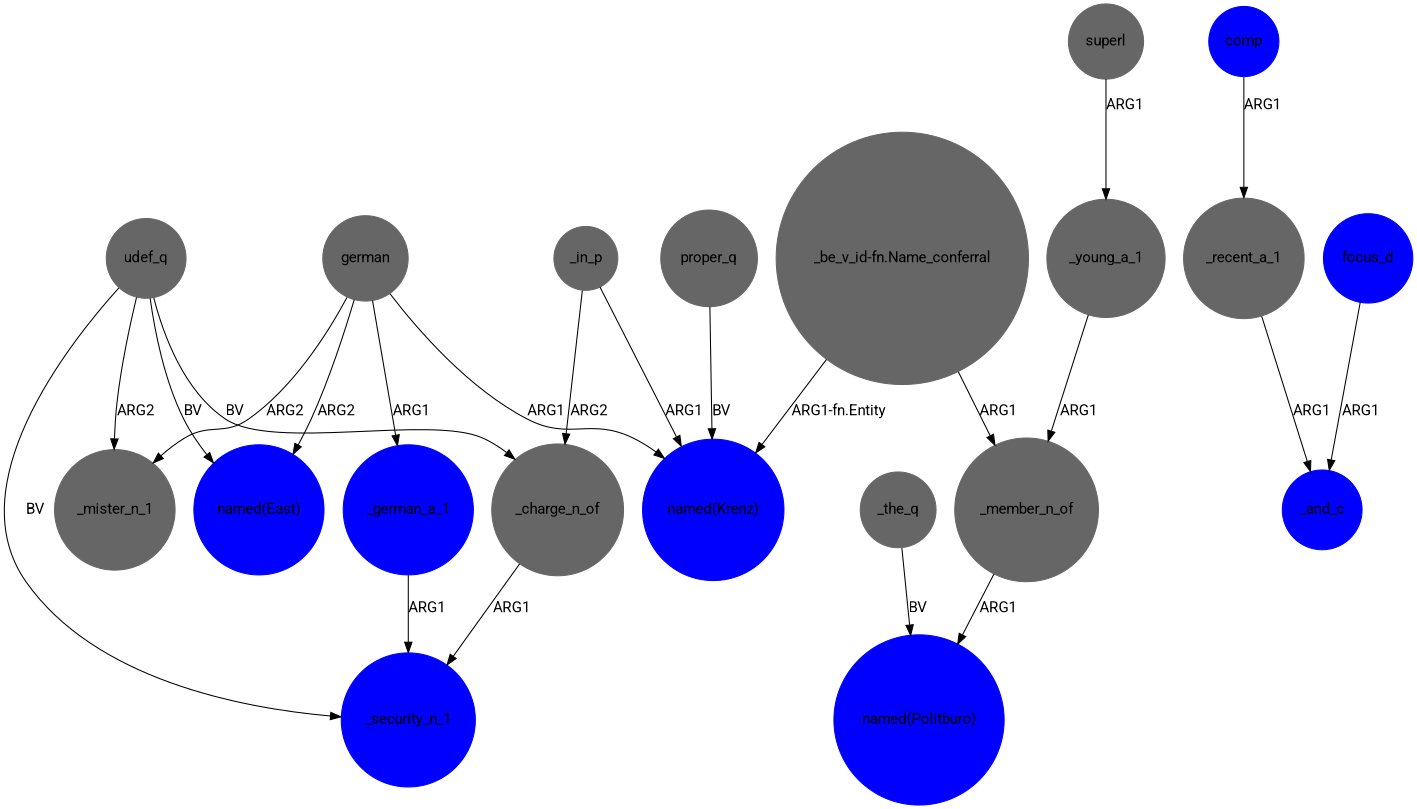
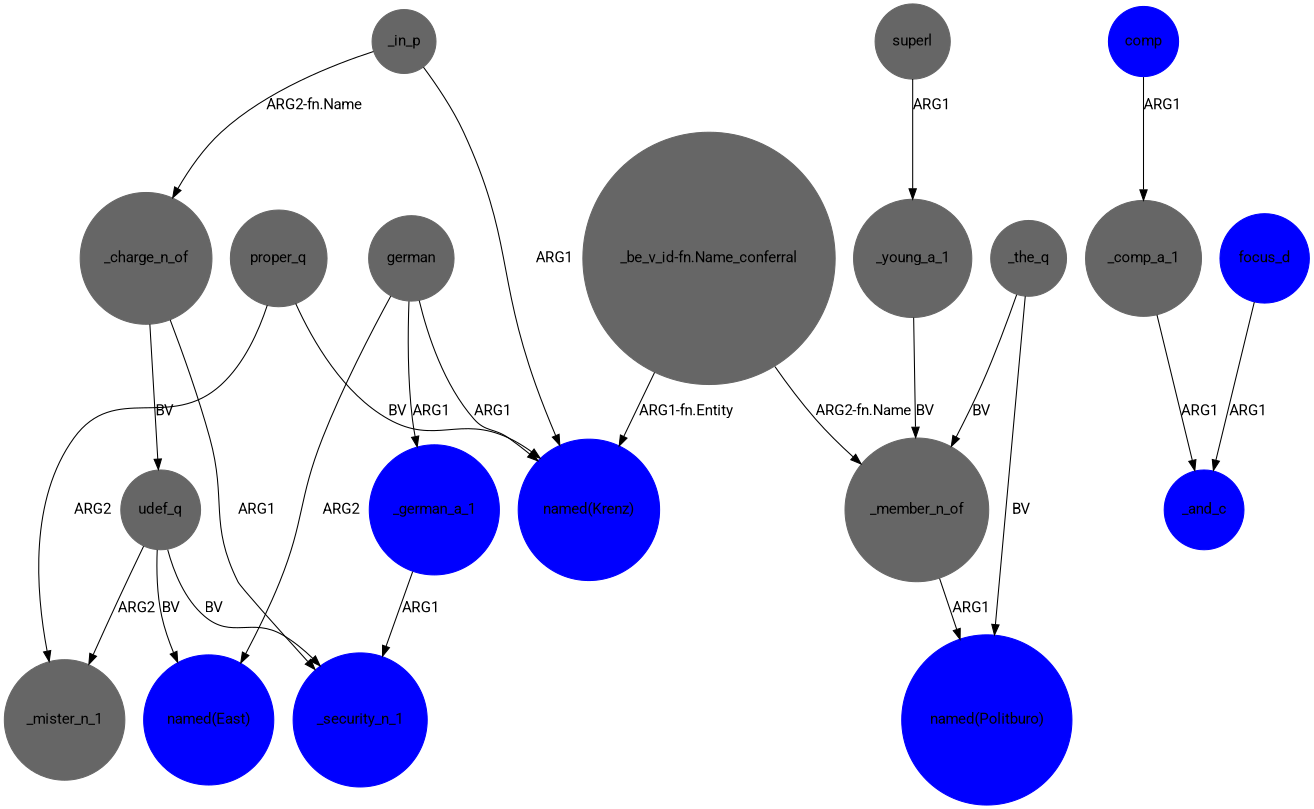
node "_recent_a_1": label "_recent_a_1" -> "_comp_a_1"
edge "_the_q" -> "_member_n_of": added, label "BV"
edge "german" -> "_mister_n_1": now "proper_q" -> "_mister_n_1"
edge "_in_p" -> "_charge_n_of": label "ARG2" -> "ARG2-fn.Name"
edge "_be_v_id-fn.Name_conferral" -> "_member_n_of": label "ARG1" -> "ARG2-fn.Name"
edge "_young_a_1" -> "_member_n_of": label "ARG1" -> "BV"
edge "udef_q" -> "_charge_n_of": reversed
